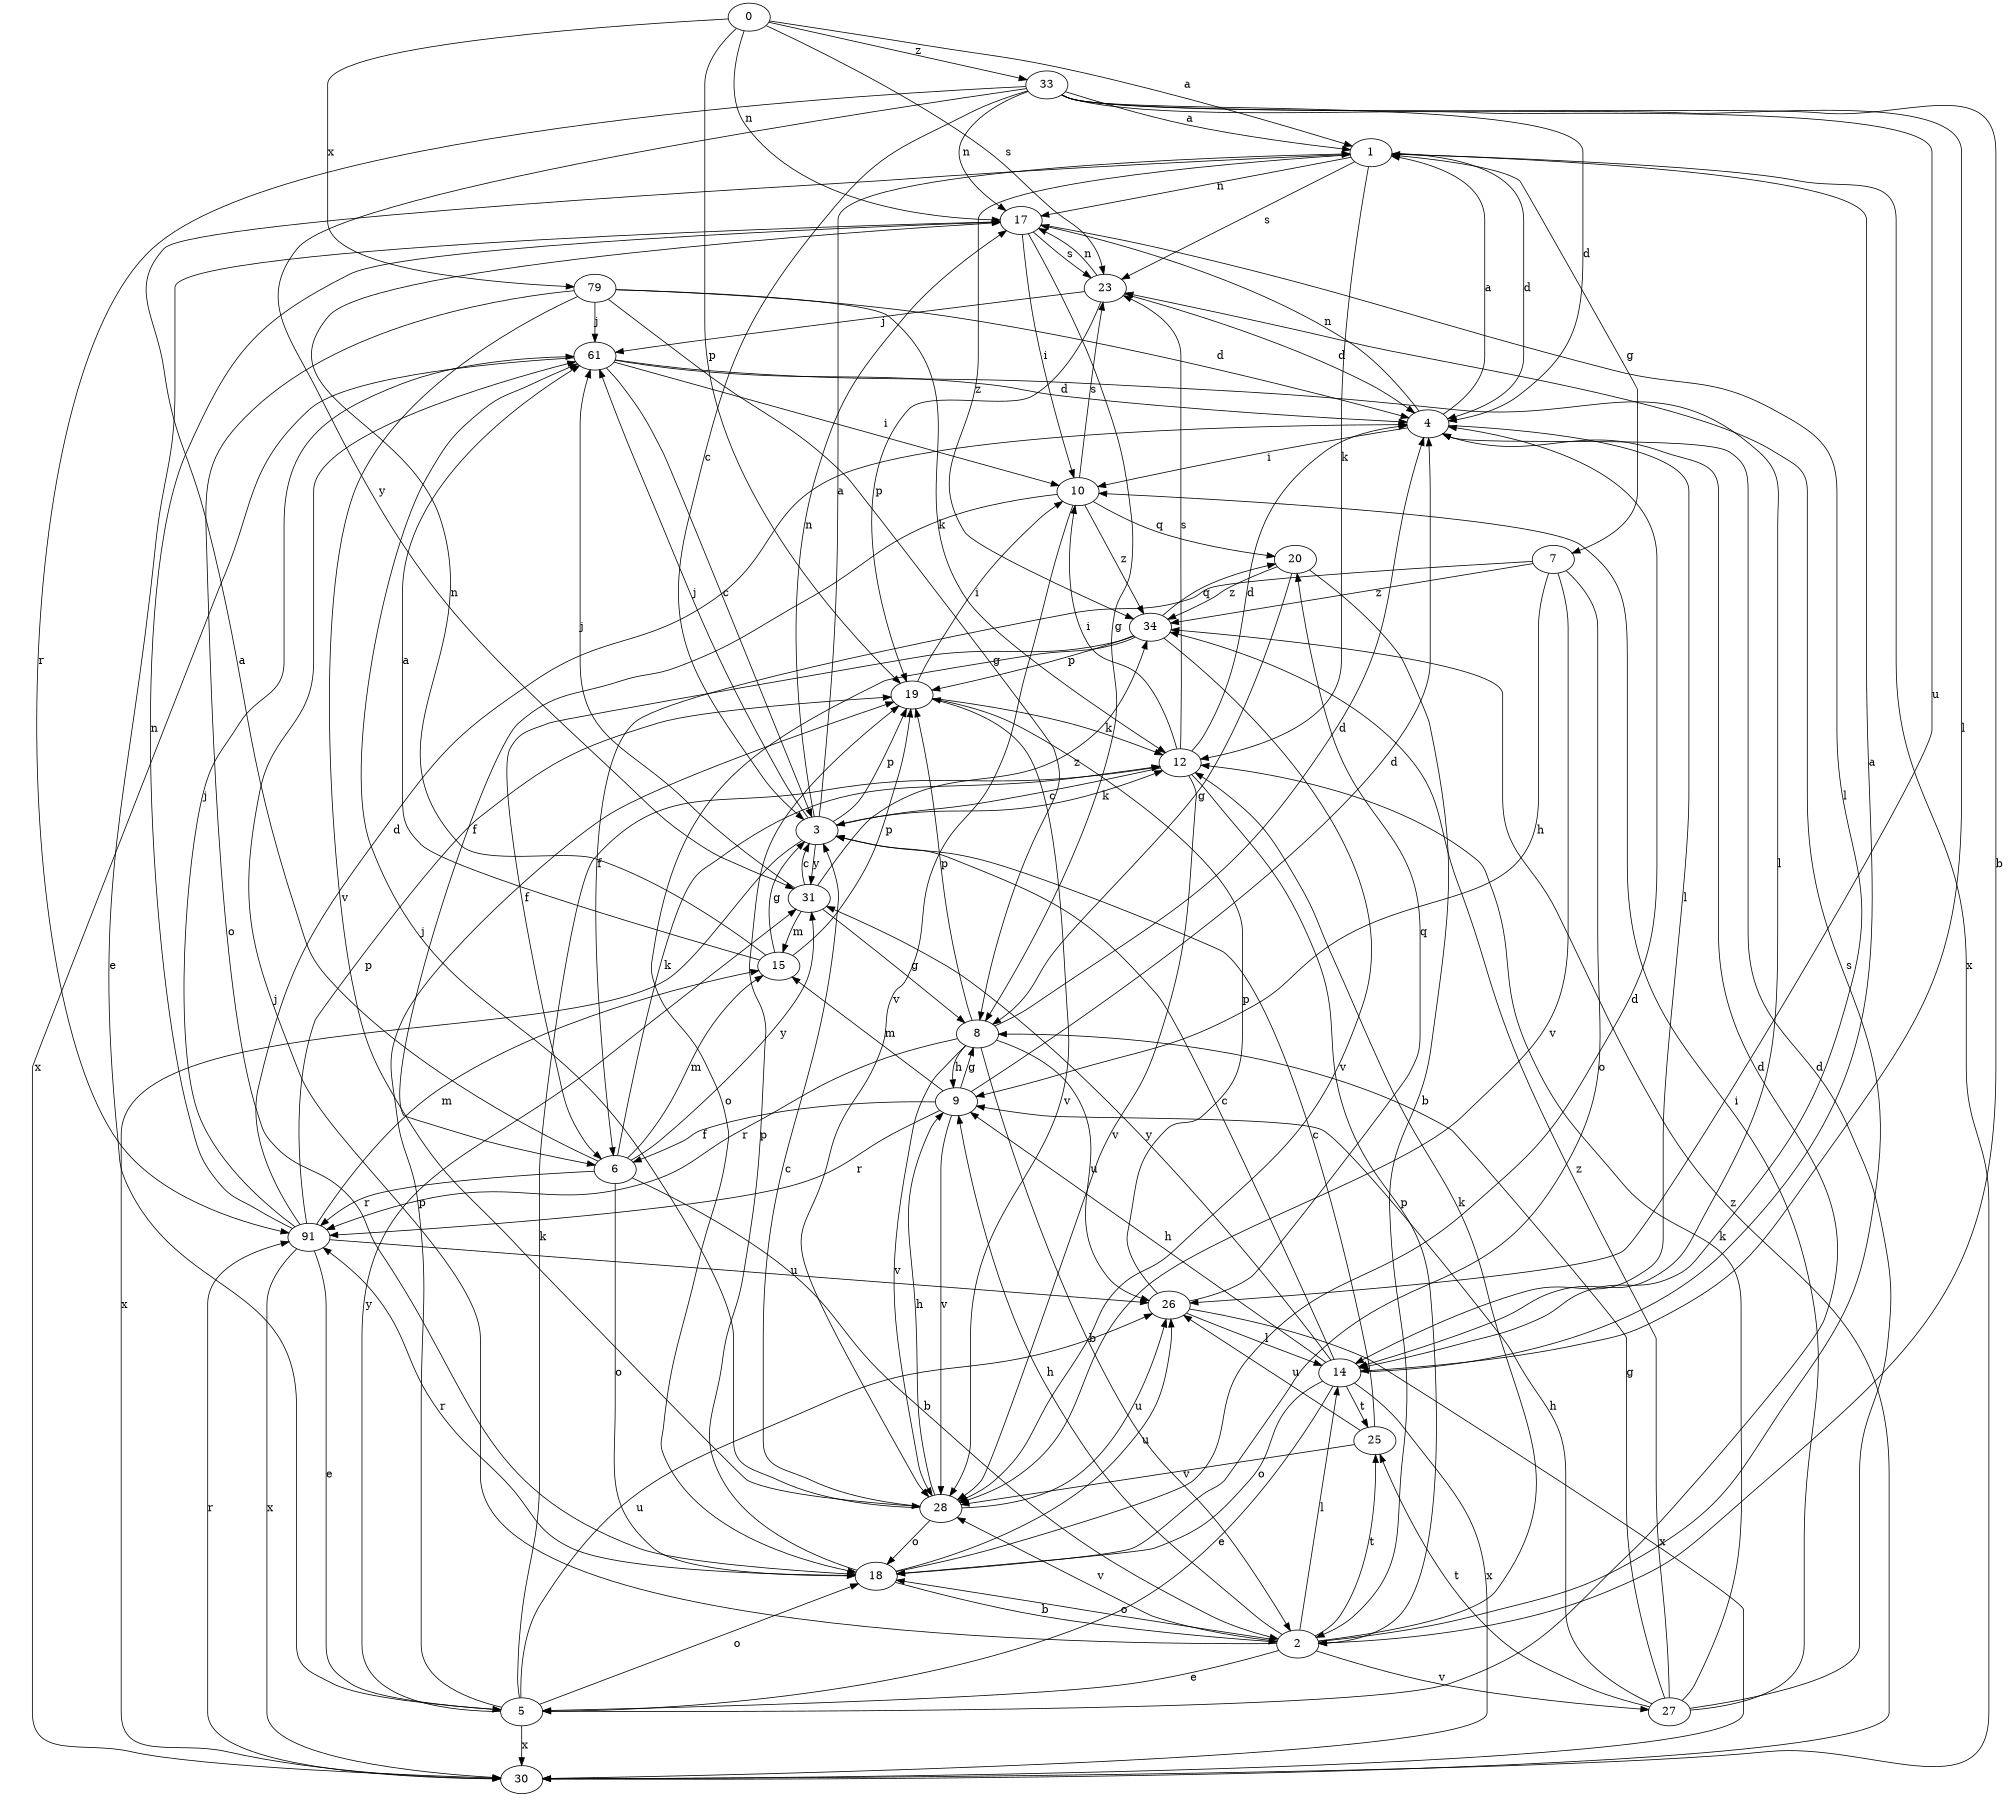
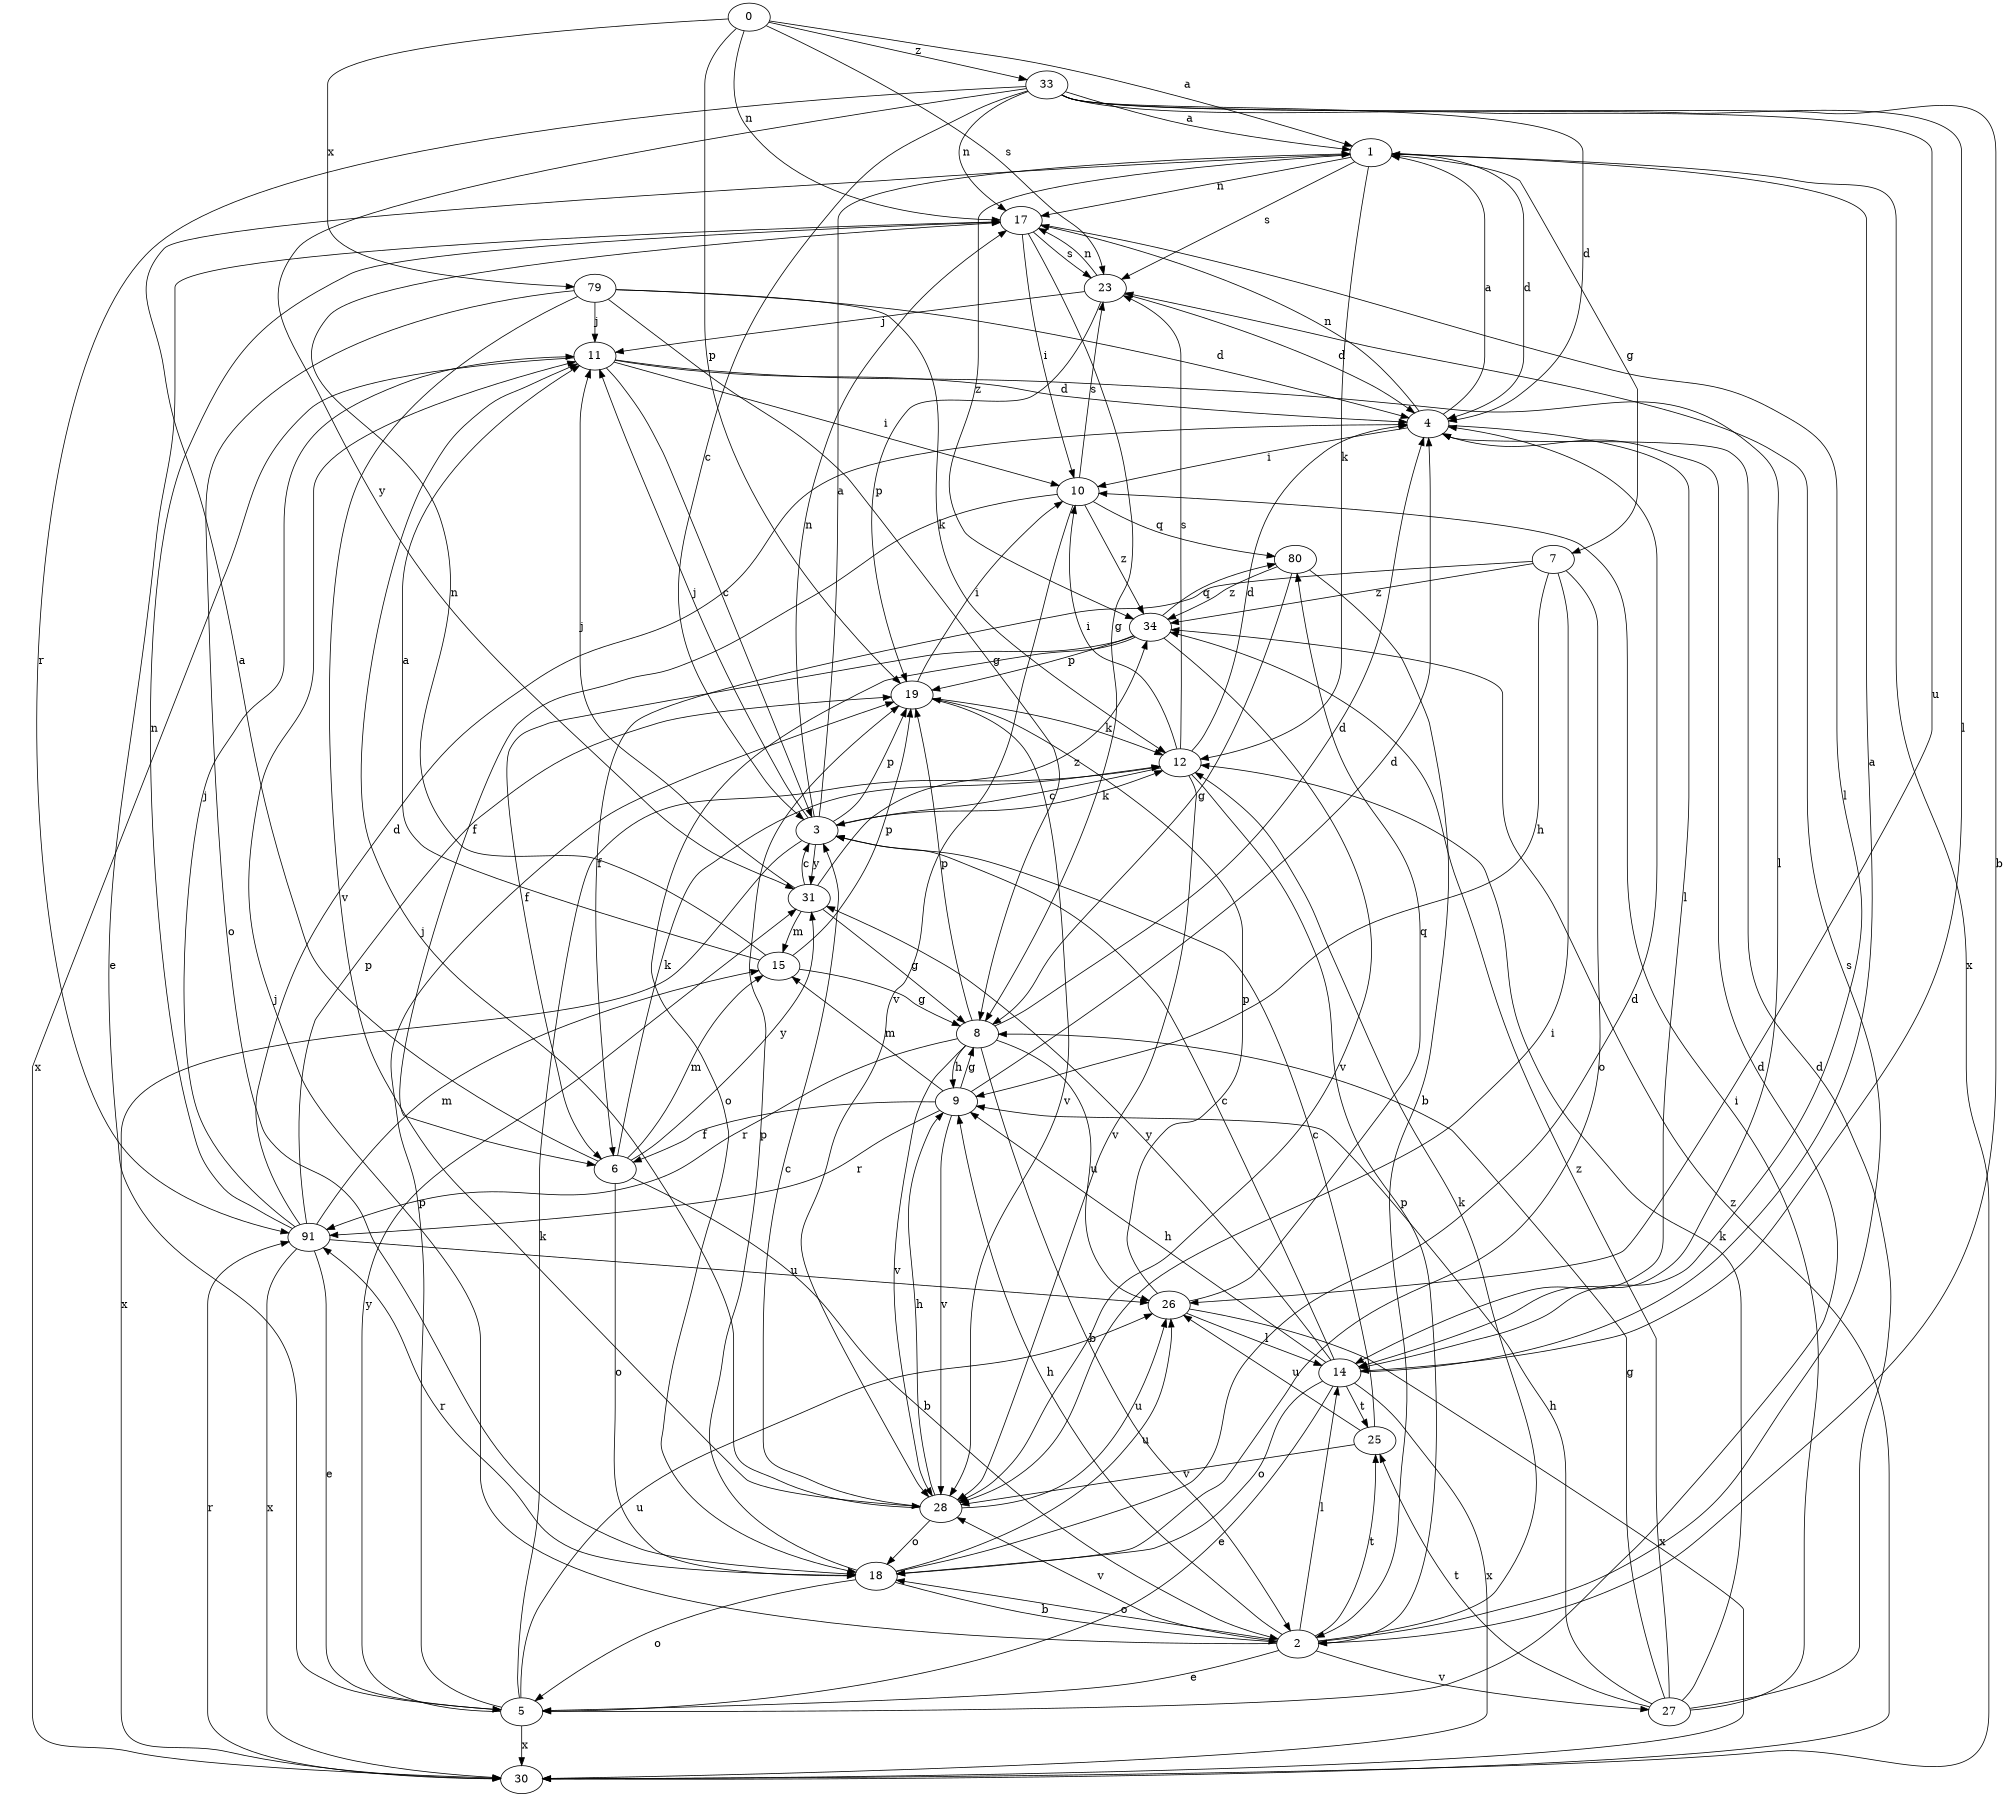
node "61": label "61" -> "11"
node "20": label "20" -> "80"
edge "15" -> "3": now "15" -> "8"
edge "7" -> "28": label "v" -> "i"
edge "6" -> "91": removed, label "r"
edge "5" -> "18": reversed
